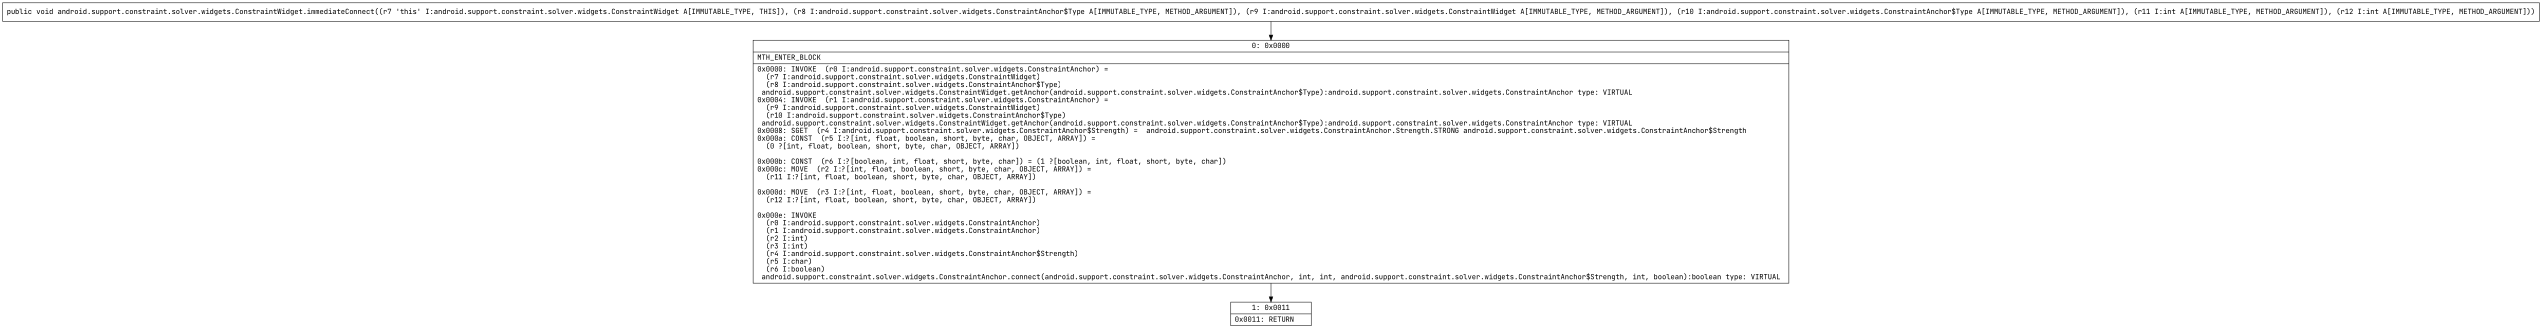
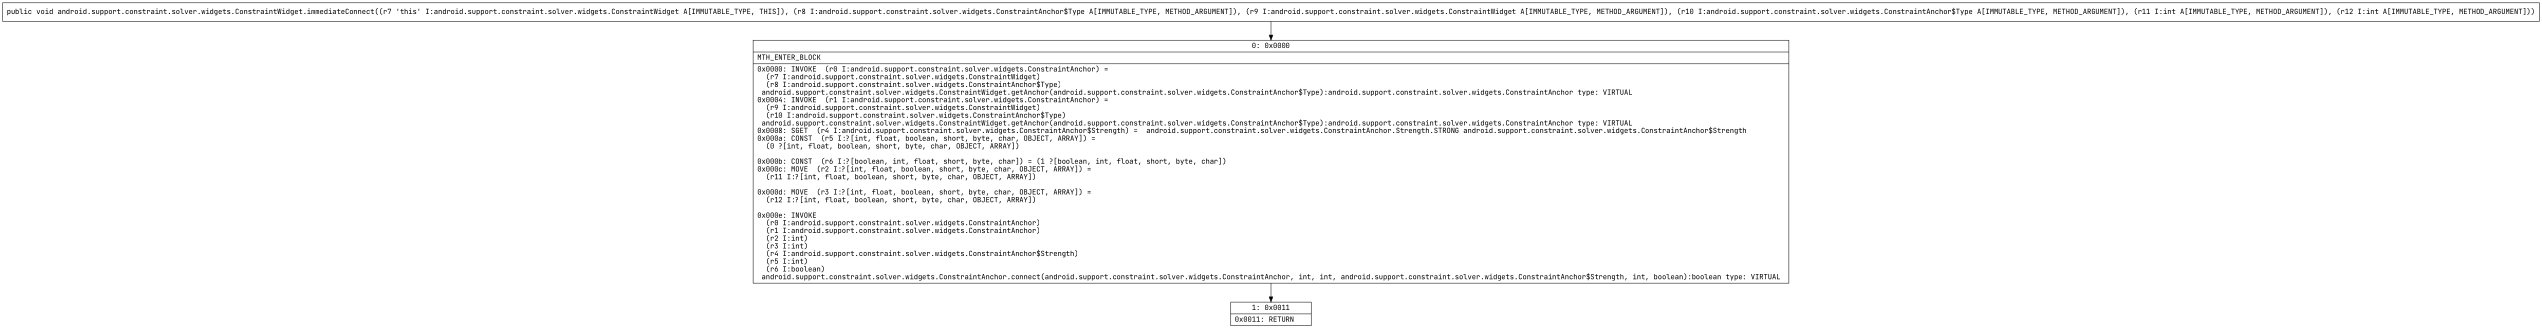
node "0: 0x0000": text "(r5 I:char)" -> "(r5 I:int)"
